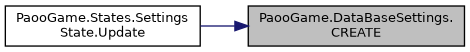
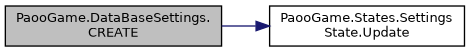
edge "PaooGame.States.Settings State.Update" -> "PaooGame.DataBaseSettings. CREATE": reversed
